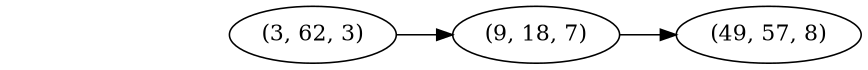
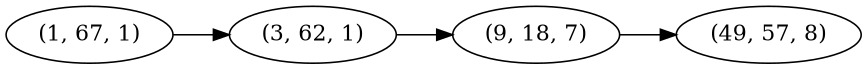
node "(1, 67, 1)": added
node "(3, 62, 3)": label "(3, 62, 3)" -> "(3, 62, 1)"
